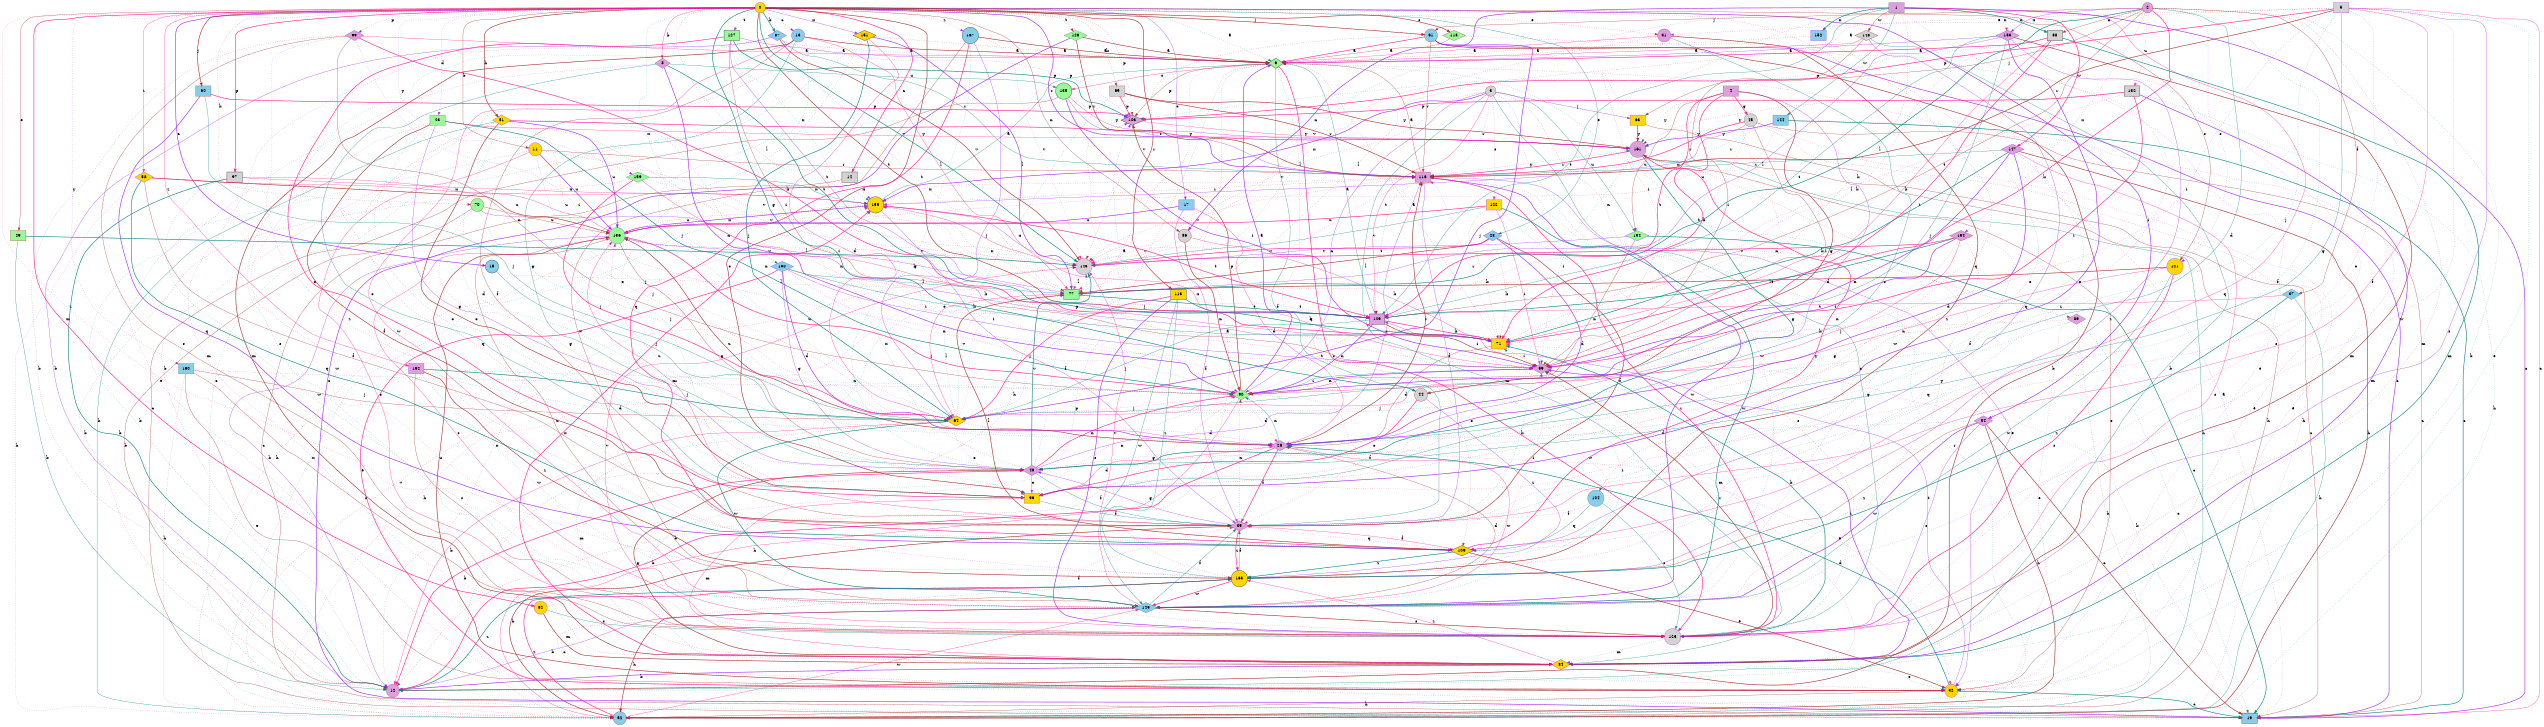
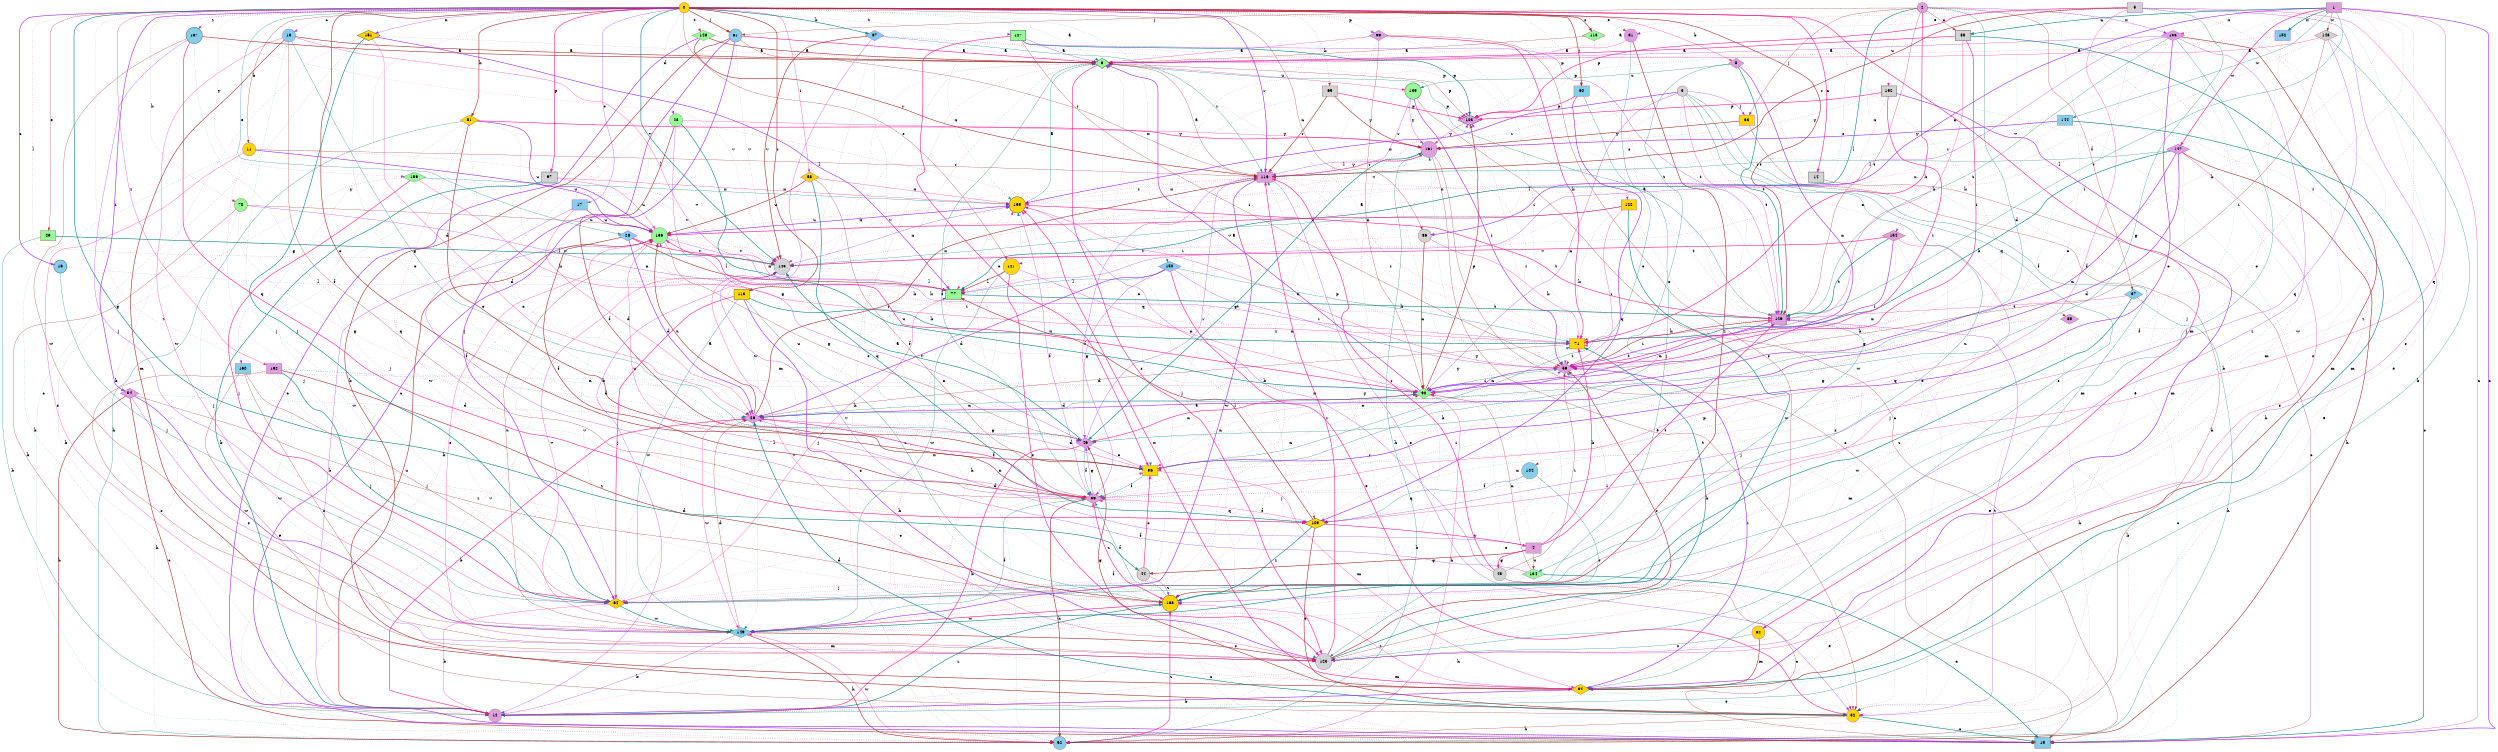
node "23": shape box -> circle
edge "129" -> "71": style bold -> dotted
edge "109" -> "161": now "109" -> "4"
